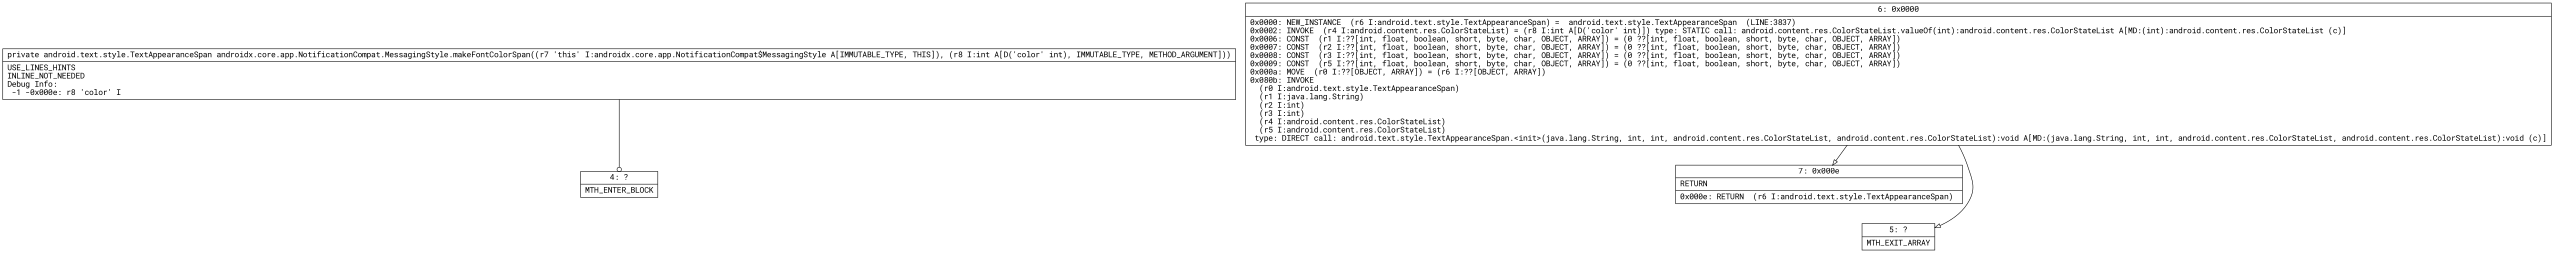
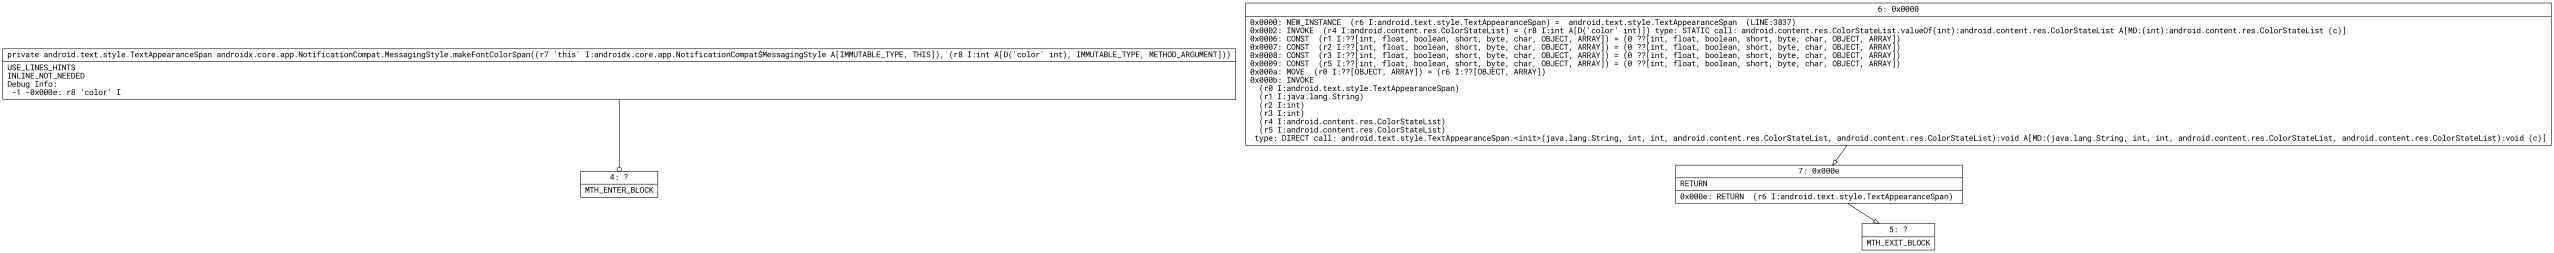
node "6: 0x0000": text "0x080b: INVOKE" -> "0x000b: INVOKE"
edge "6: 0x0000" -> "5: ?": now "7: 0x000e" -> "5: ?"
node "5: ?": text "MTH_EXIT_ARRAY" -> "MTH_EXIT_BLOCK"
